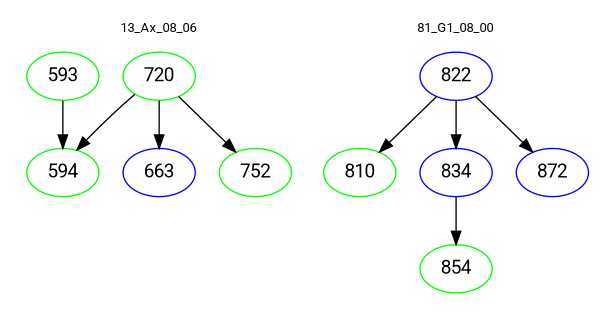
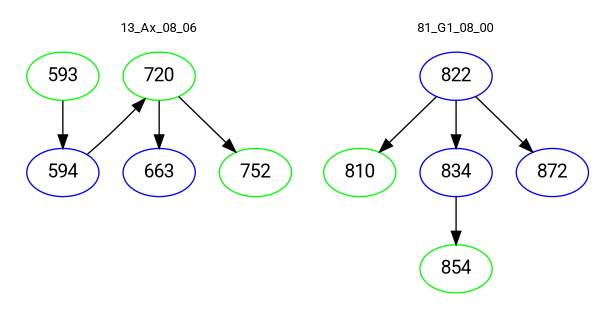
edge "720" -> "594": reversed
node "594": color green -> blue
